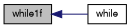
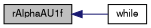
node "while1f": label "while1f" -> "rAlphaAU1f"
